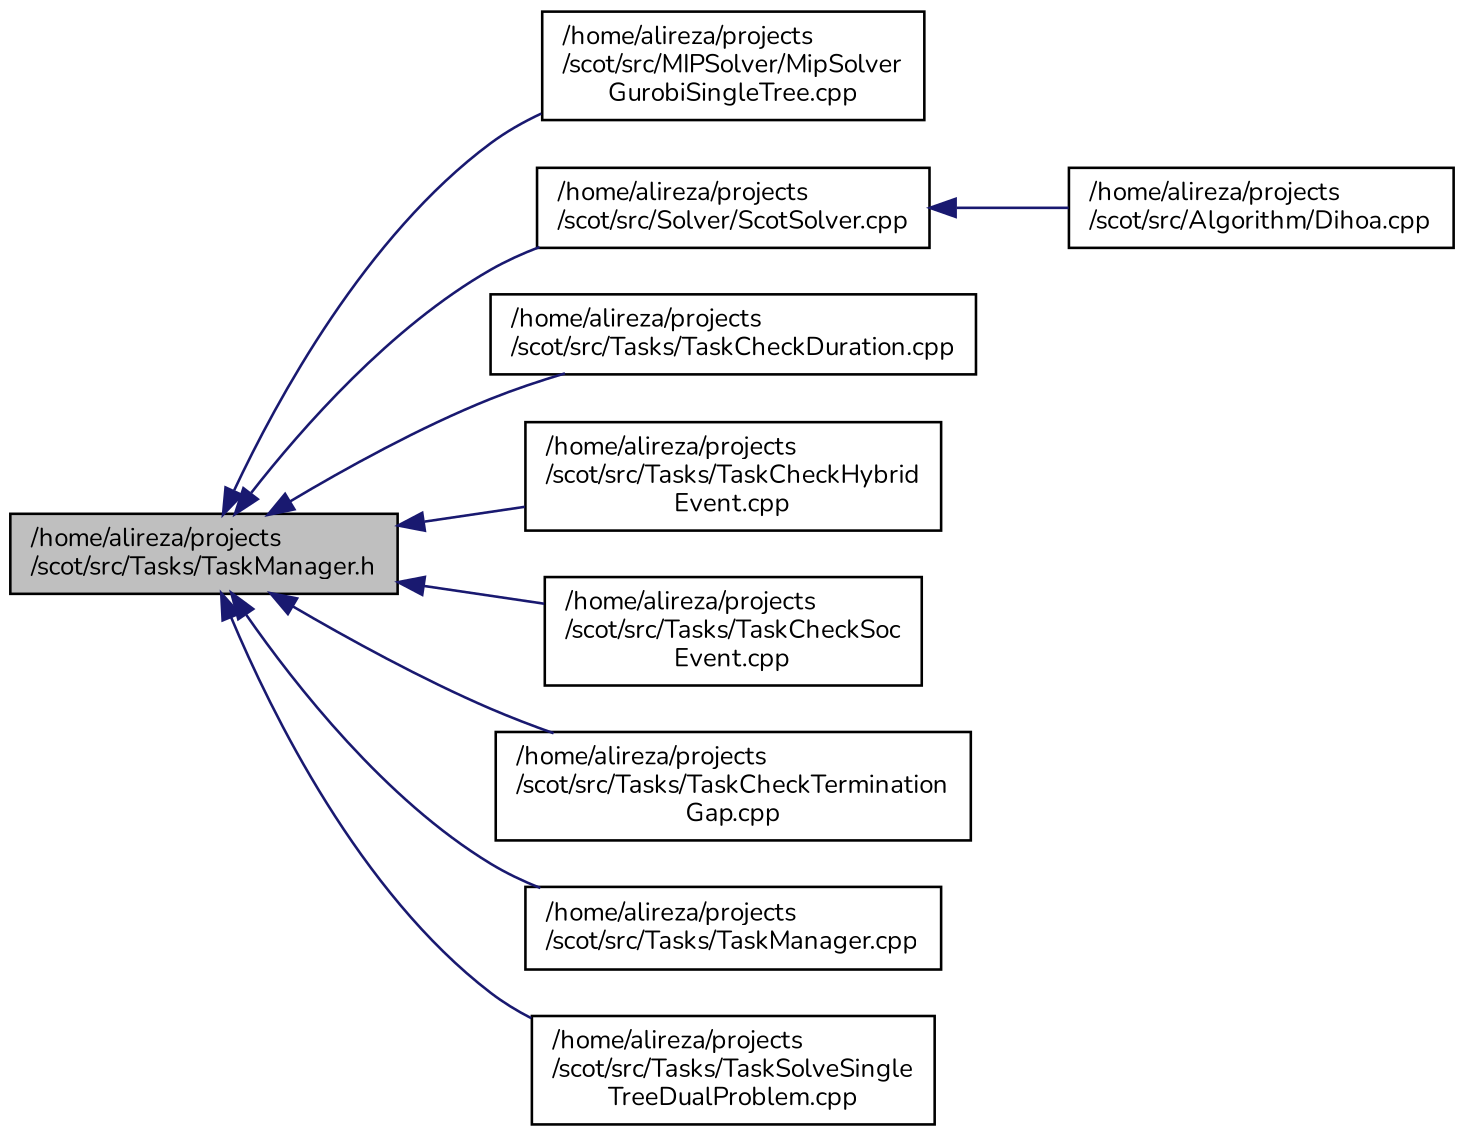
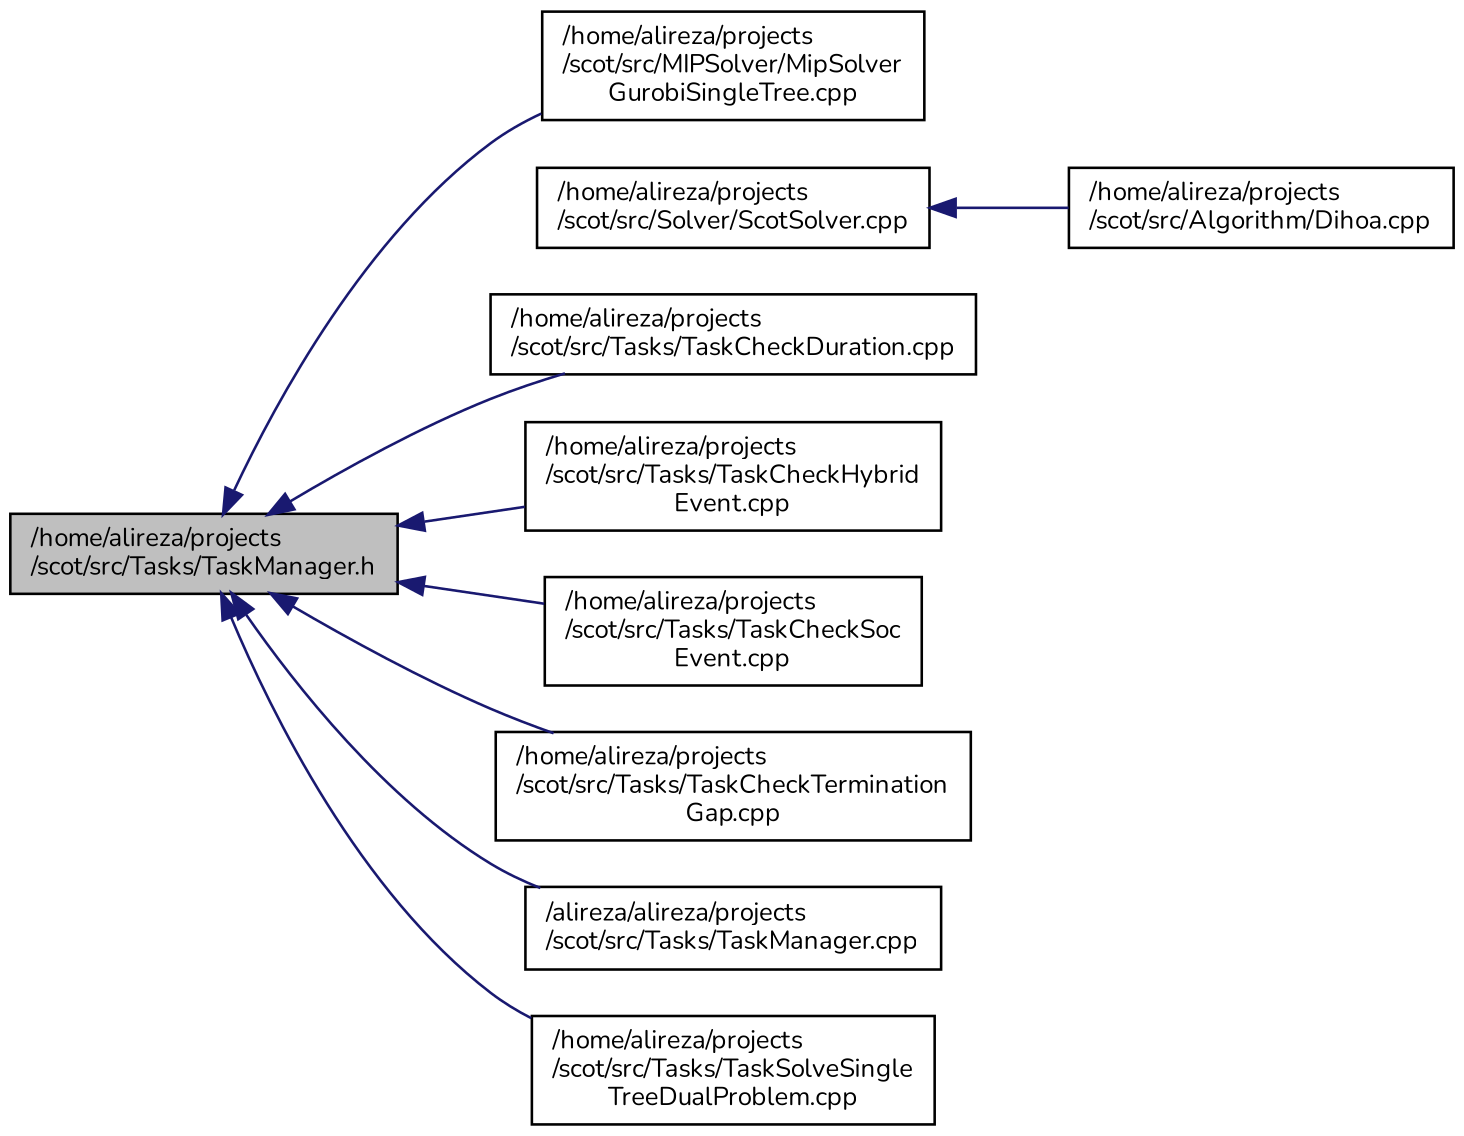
edge "/home/alireza/projects /scot/src/Solver/ScotSolver.cpp" -> "/home/alireza/projects /scot/src/Tasks/TaskManager.h": removed
node "/home/alireza/projects /scot/src/Tasks/TaskManager.cpp": label "/home/alireza/projects /scot/src/Tasks/TaskManager.cpp" -> "/alireza/alireza/projects /scot/src/Tasks/TaskManager.cpp"
